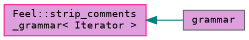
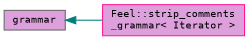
edge "grammar" -> "Feel::strip_comments _grammar< Iterator >": reversed
